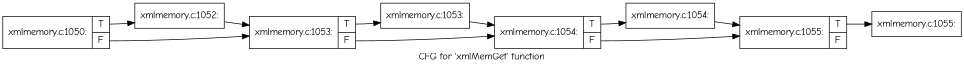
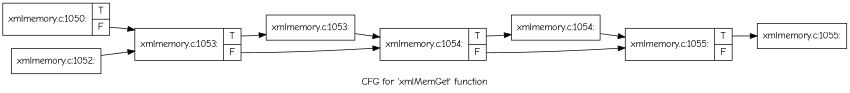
edge "xmlmemory.c:1050:" -> "xmlmemory.c:1052:": removed
